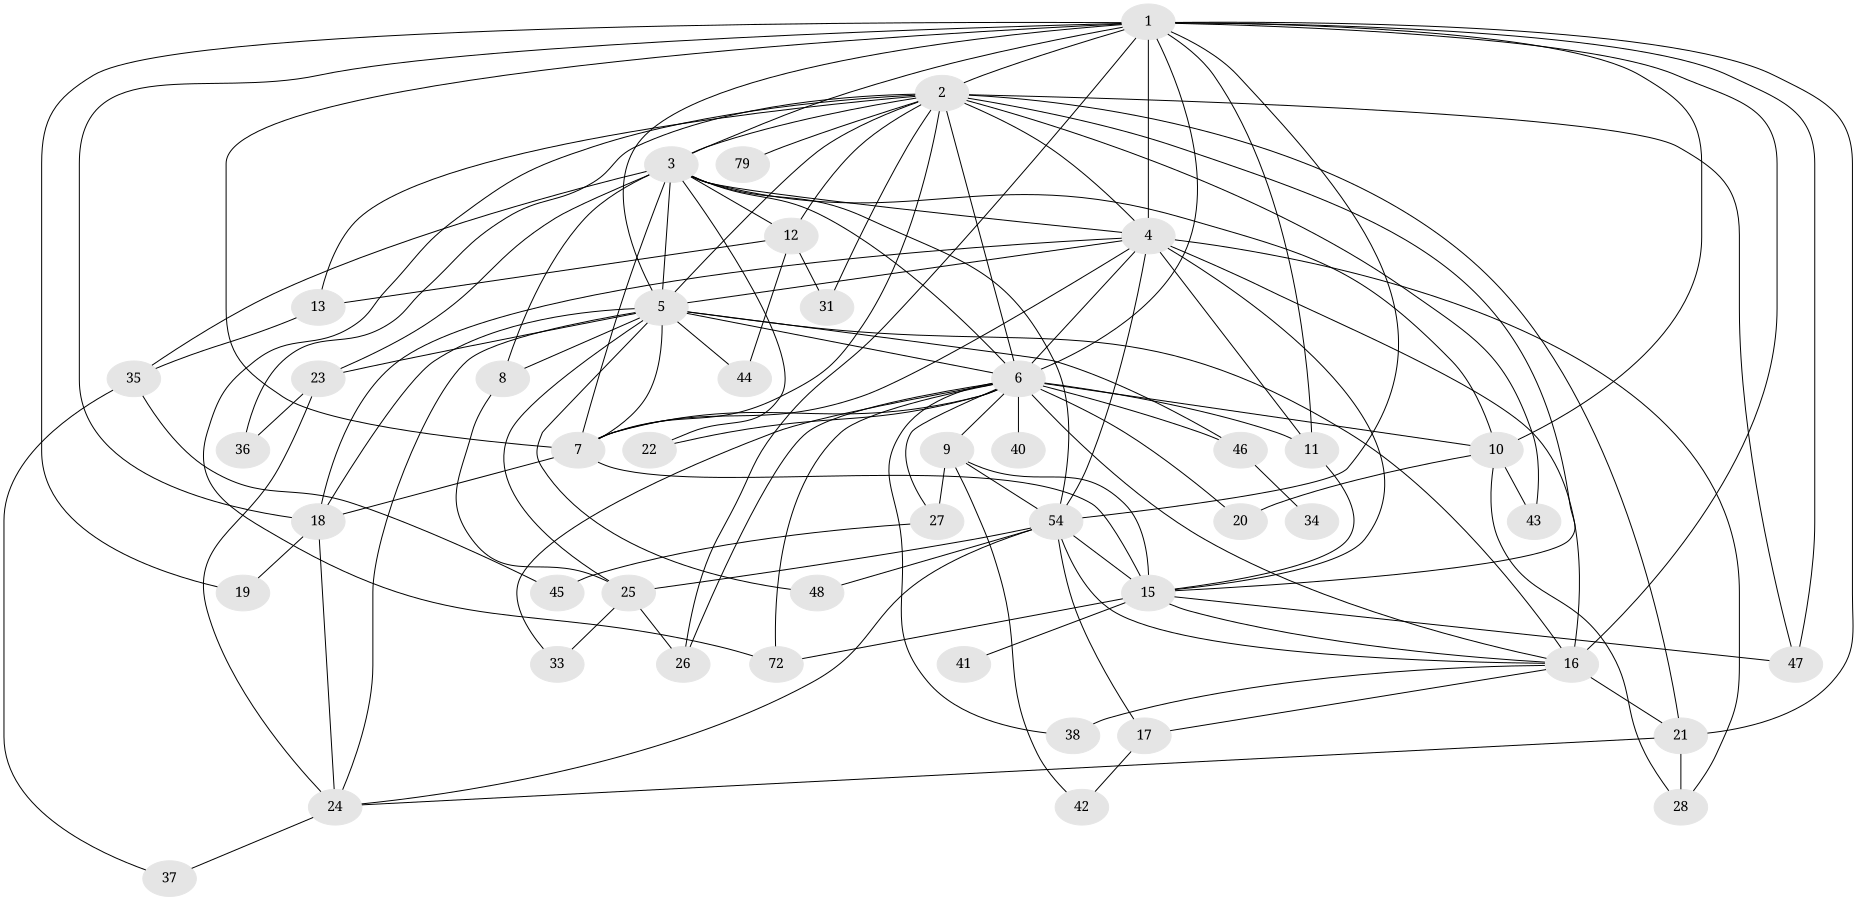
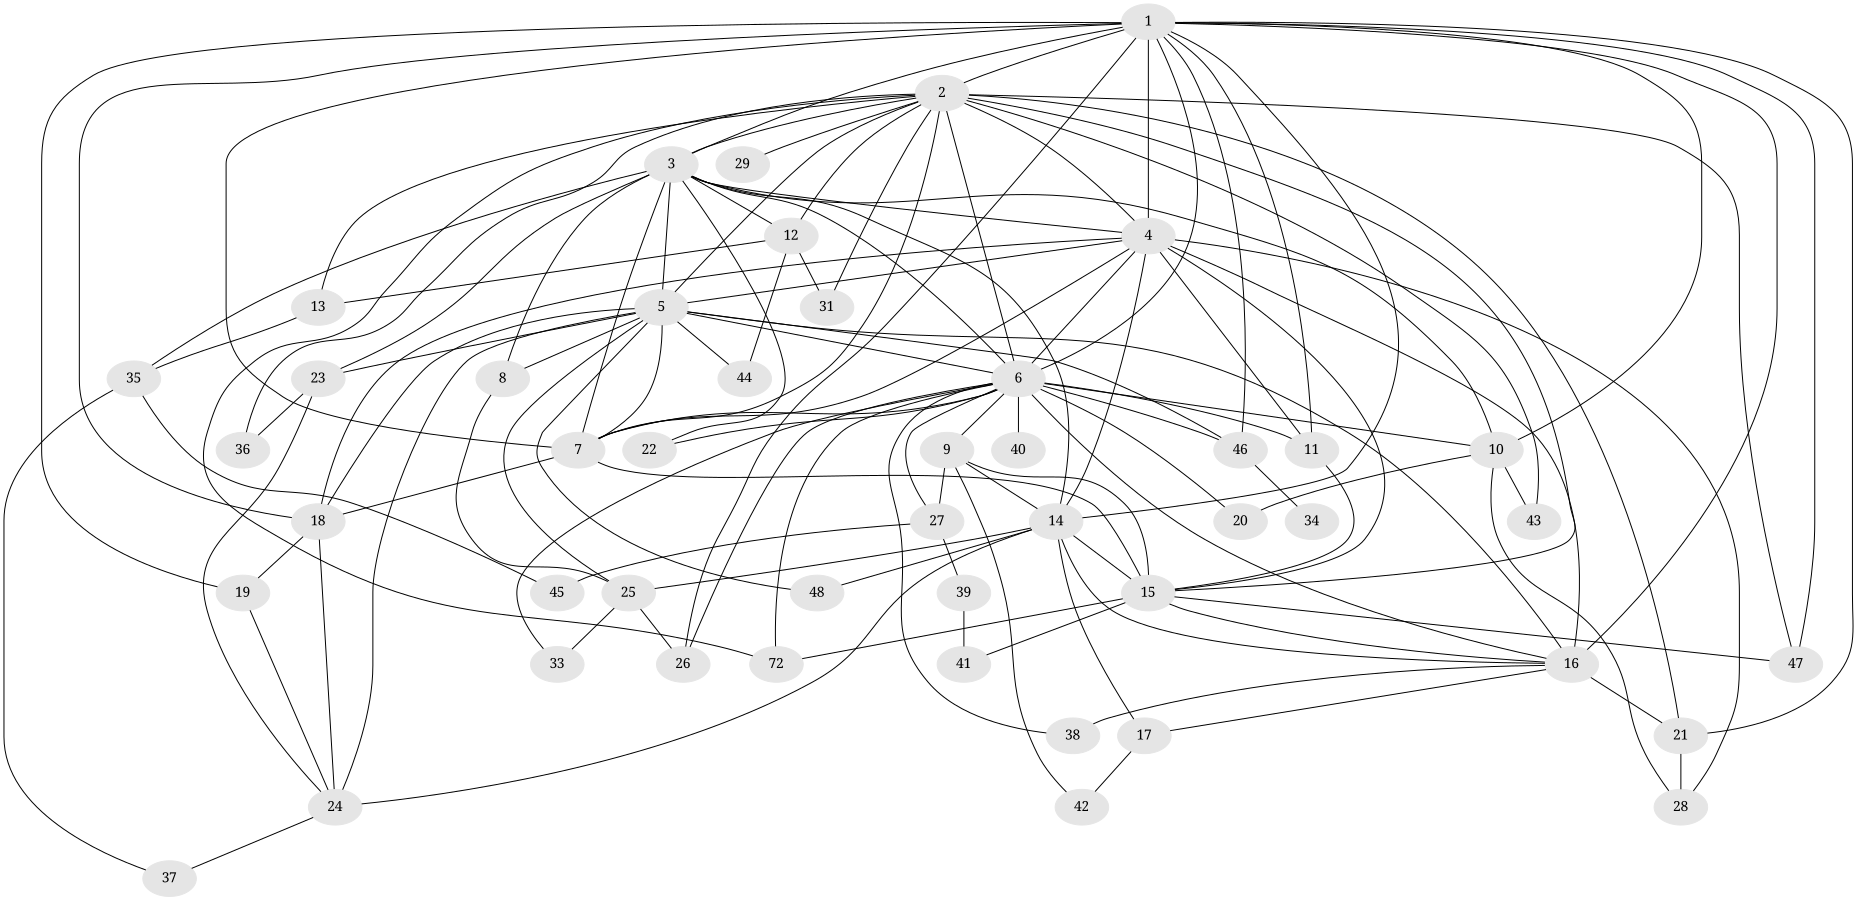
edge "1" -- "5": now "1" -- "46"
node "79": label "79" -> "29"
node "54": label "54" -> "14"
node "39": added
edge "21" -- "24": now "19" -- "24"
